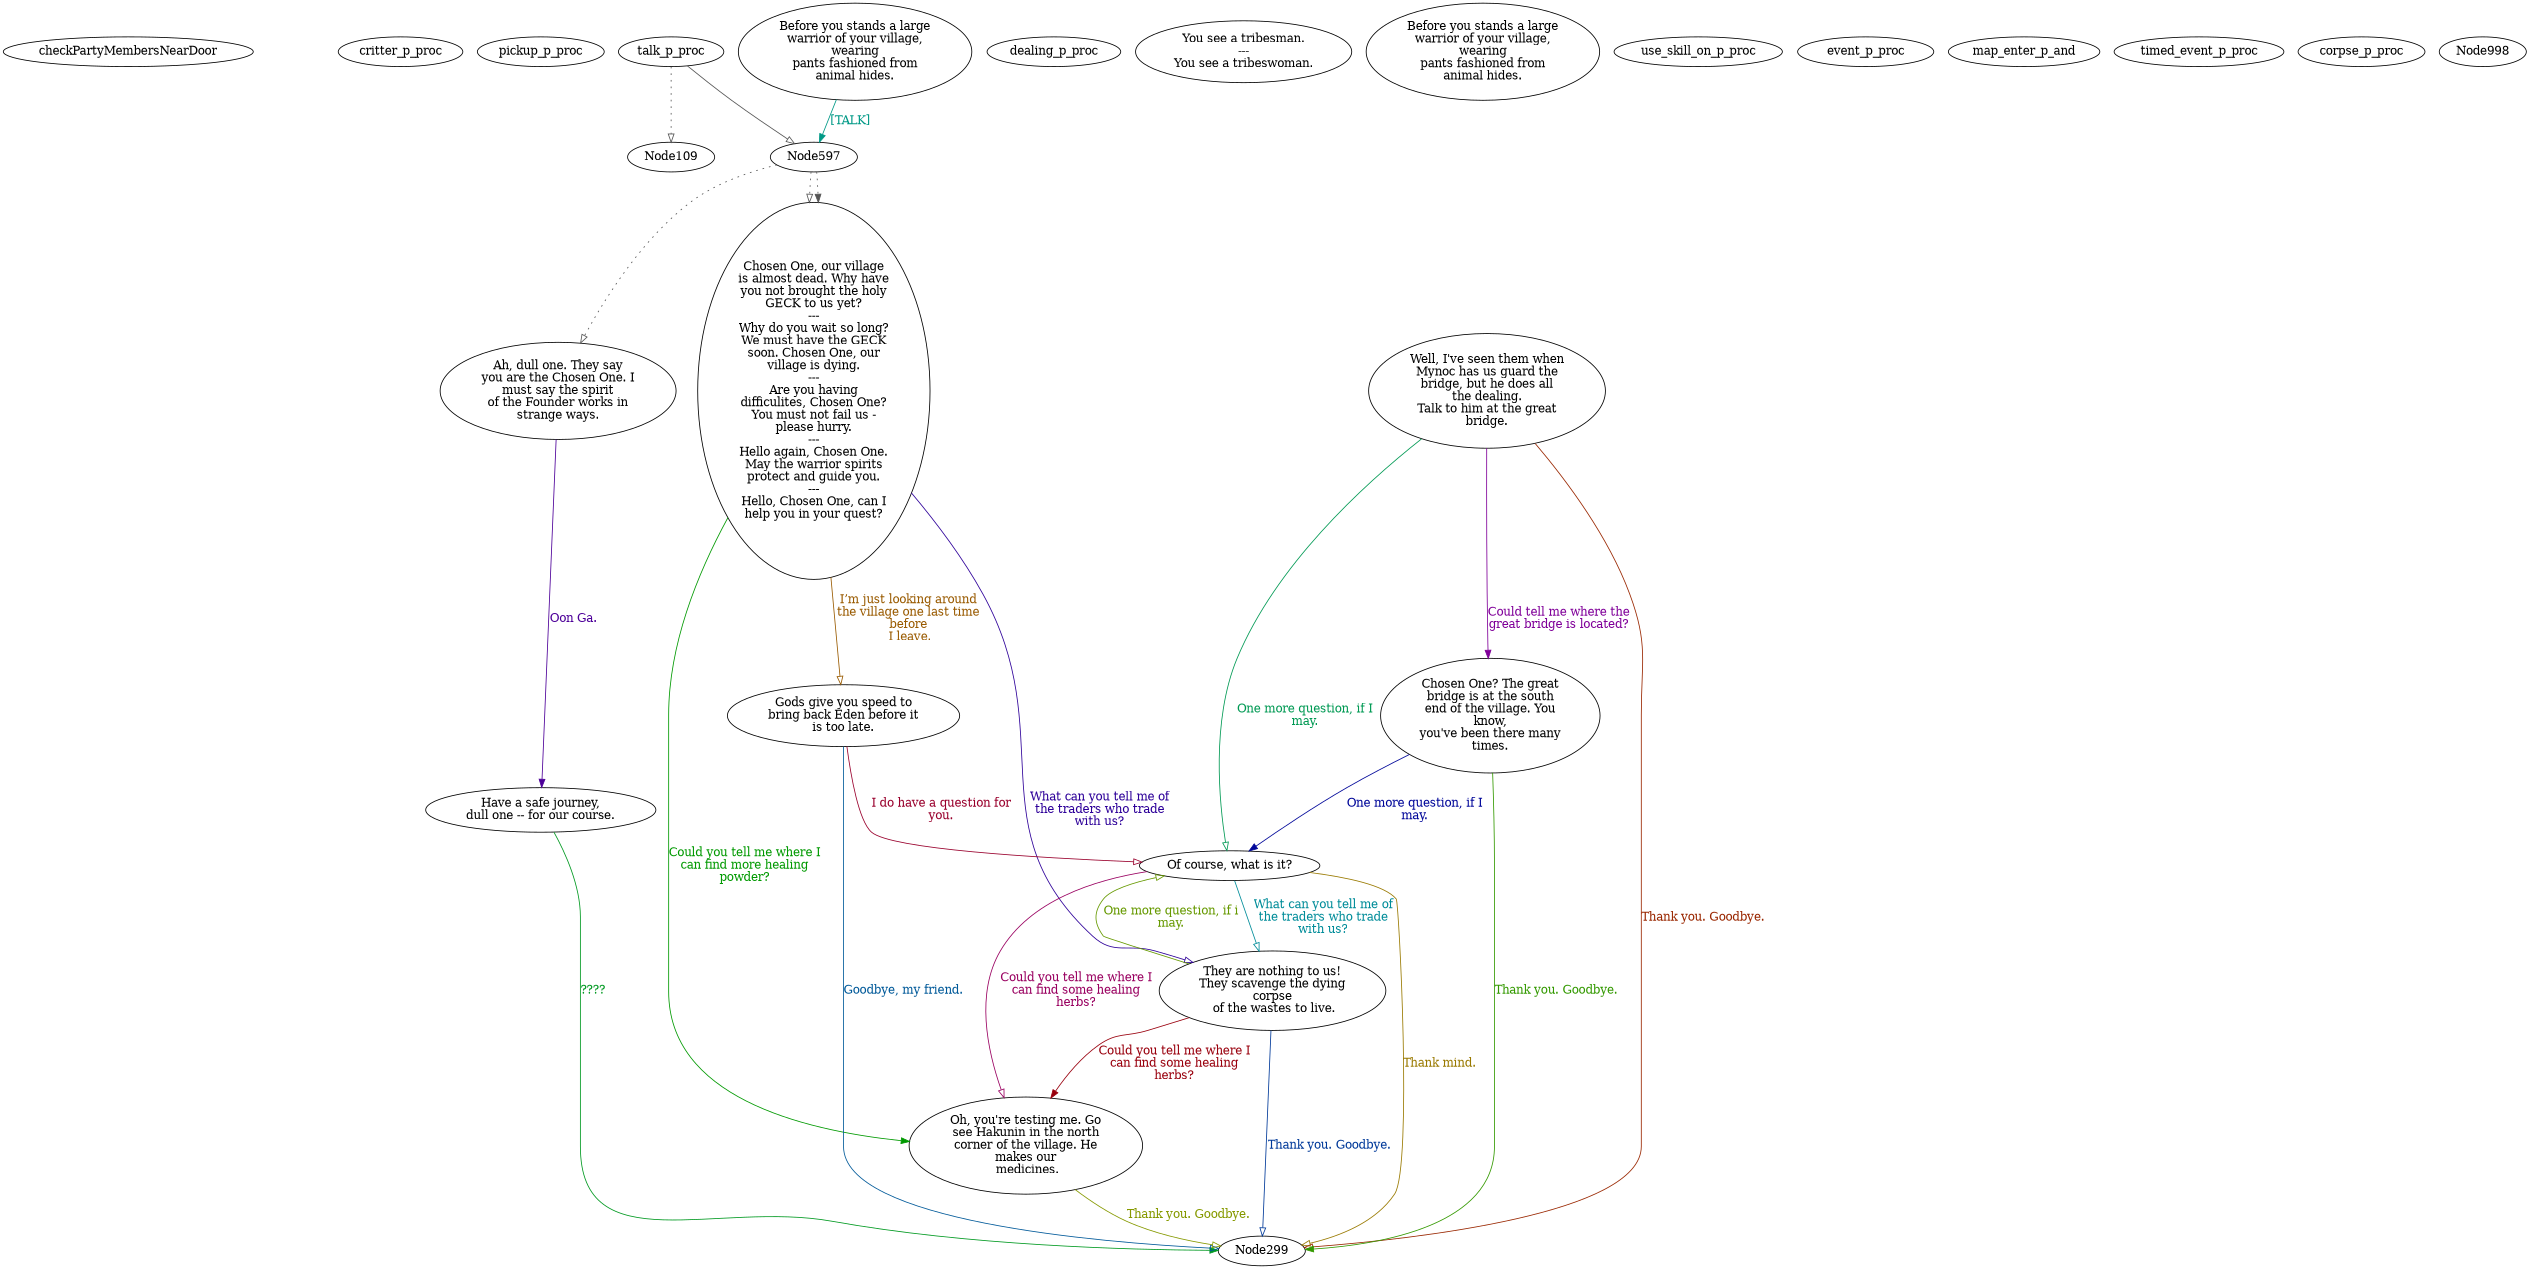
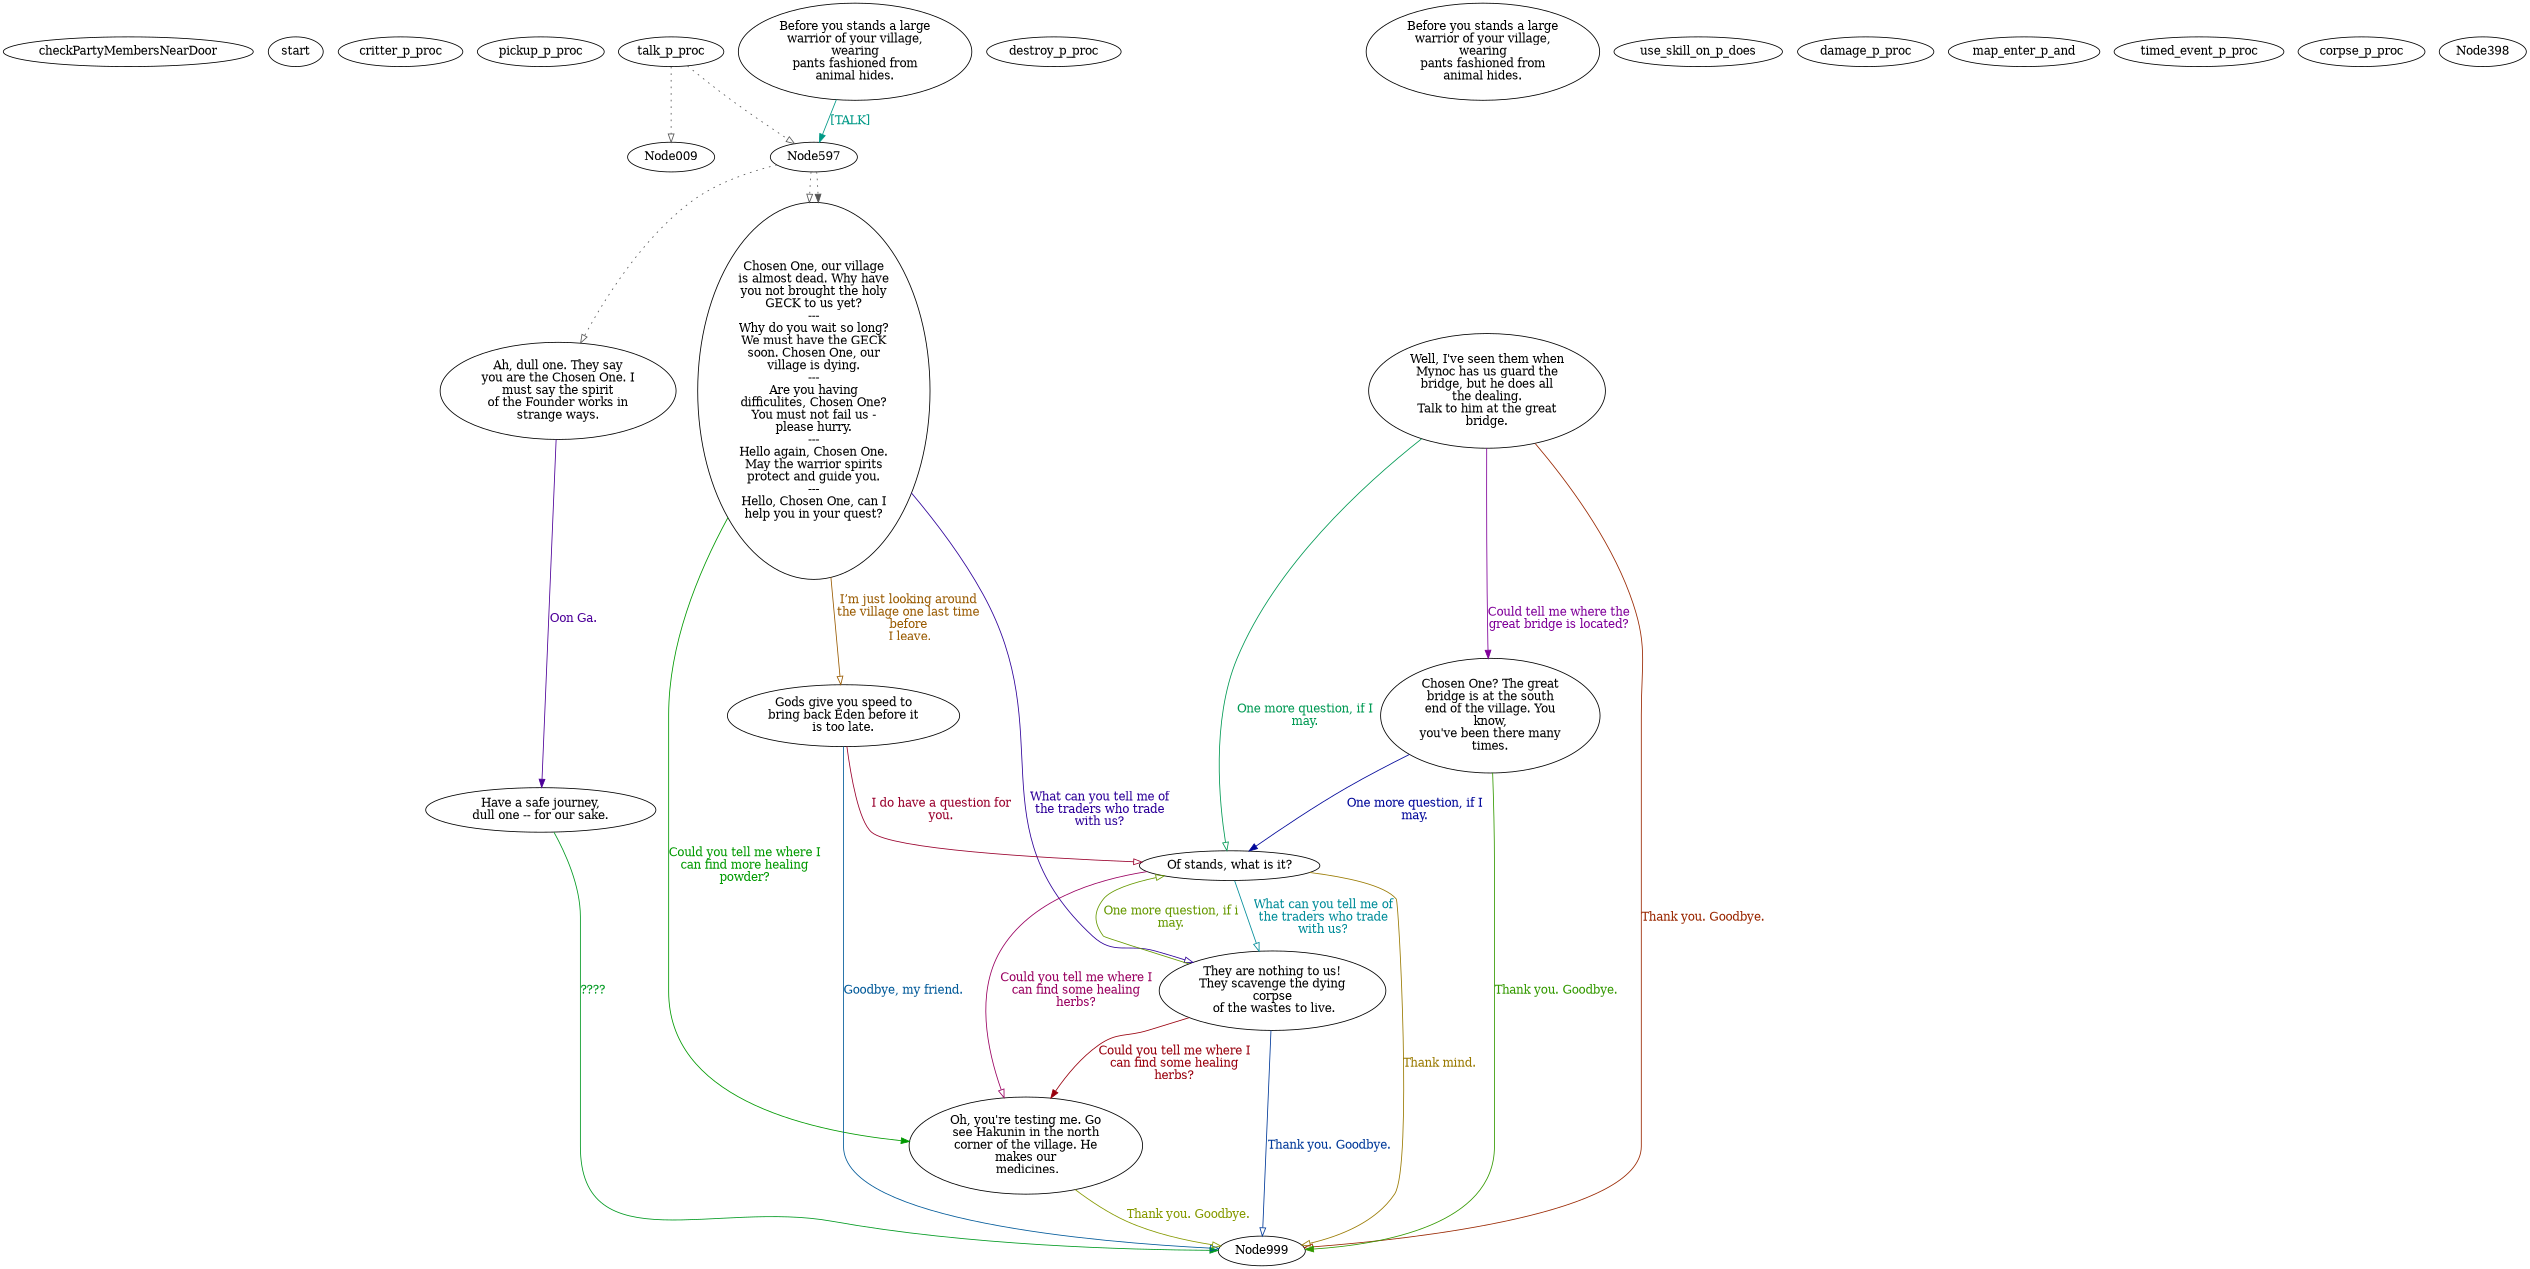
node "start": added
node "dealing_p_proc": label "dealing_p_proc" -> "destroy_p_proc"
node "You see a tribesman. --- You see a tribeswoman.": removed
node "use_skill_on_p_proc": label "use_skill_on_p_proc" -> "use_skill_on_p_does"
node "event_p_proc": label "event_p_proc" -> "damage_p_proc"
node "Node998": label "Node998" -> "Node398"
edge "talk_p_proc" -> "Node597": style solid -> dotted
node "Node109": label "Node109" -> "Node009"
node "Have a safe journey, dull one -- for our course.": label "Have a safe journey, dull one -- for our course." -> "Have a safe journey, dull one -- for our sake."
node "Of course, what is it?": label "Of course, what is it?" -> "Of stands, what is it?"
node "Node299": label "Node299" -> "Node999"
